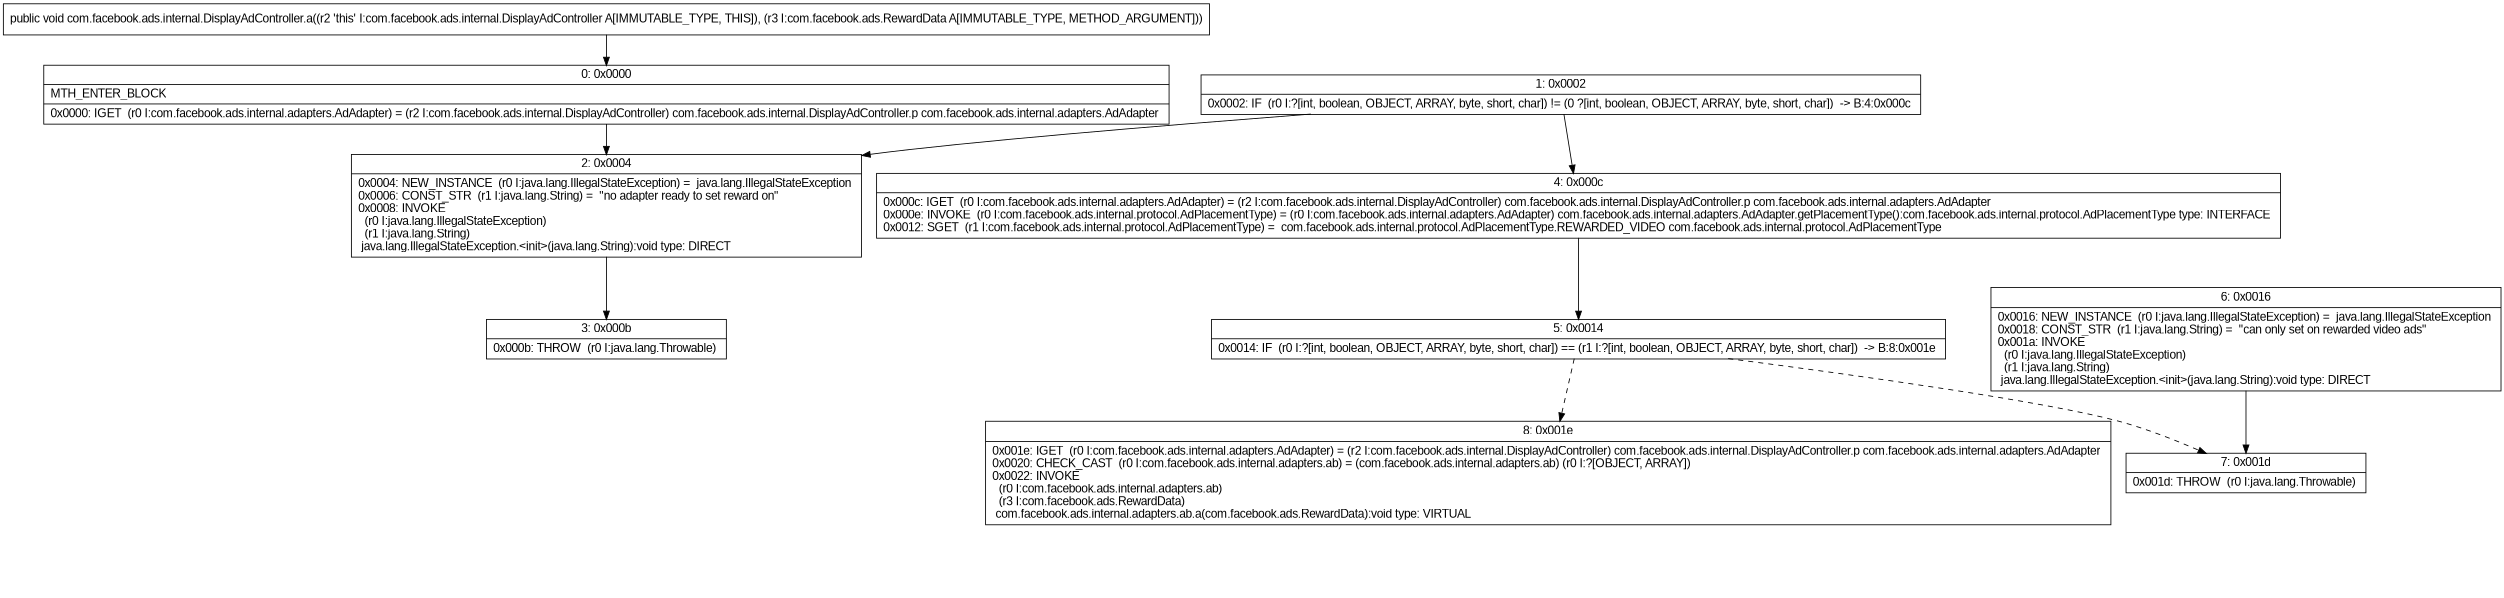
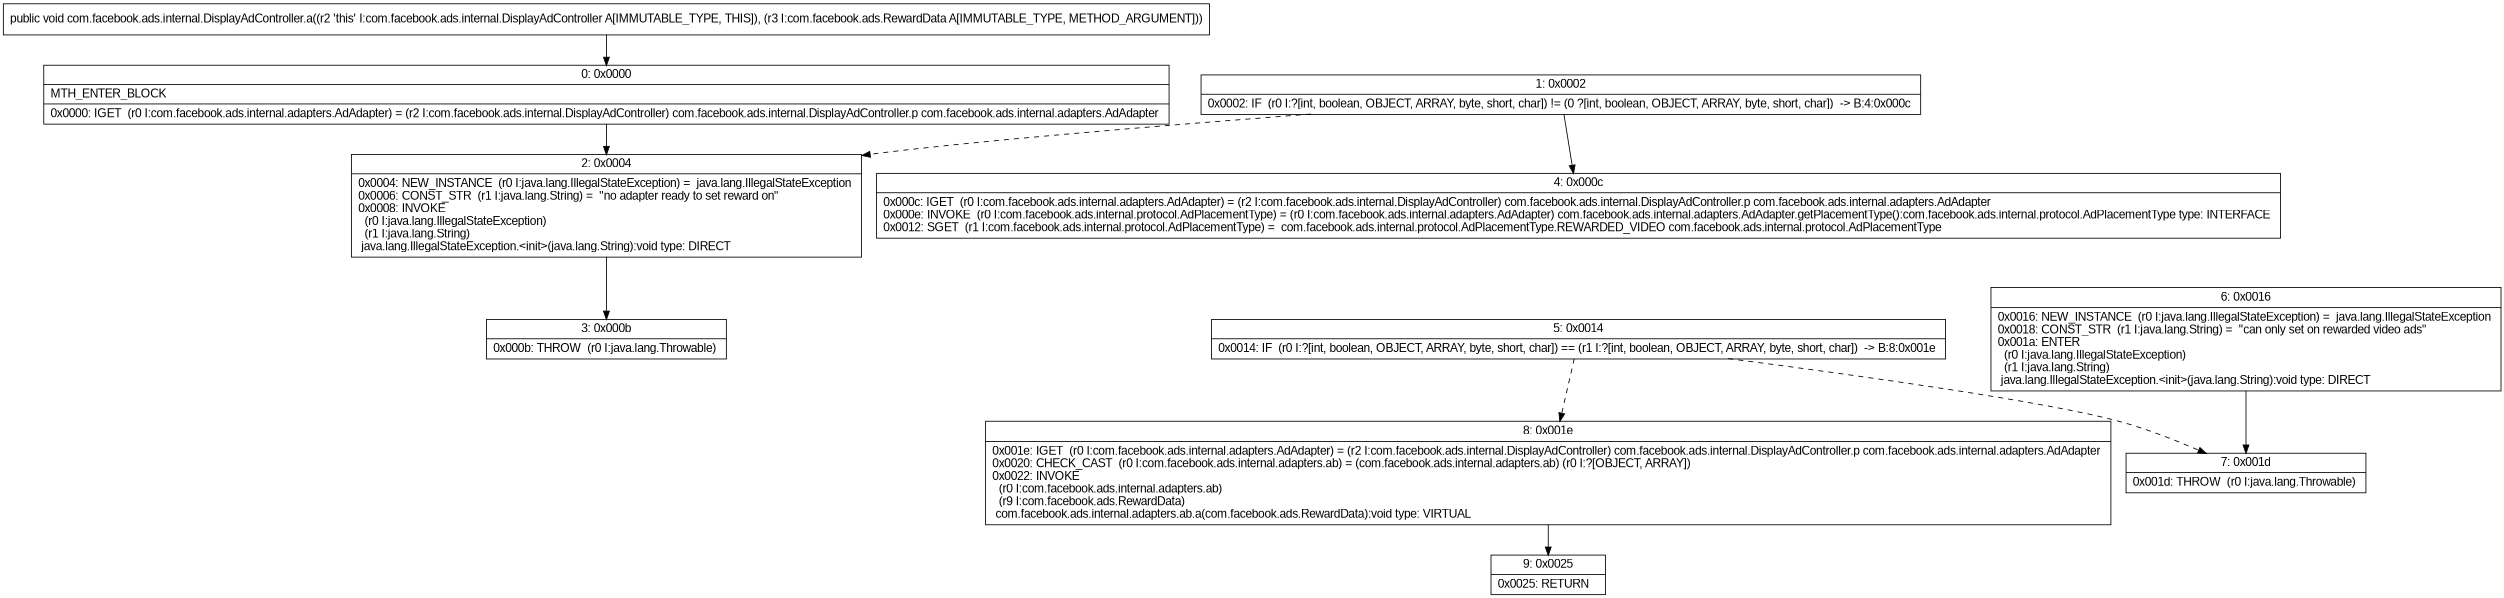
edge "1: 0x0002" -> "2: 0x0004": style solid -> dashed
edge "4: 0x000c" -> "5: 0x0014": removed
node "6: 0x0016": text "0x001a: INVOKE" -> "0x001a: ENTER"
node "8: 0x001e": text "(r3 I:com.facebook.ads.RewardData)" -> "(r9 I:com.facebook.ads.RewardData)"
node "9: 0x0025": added
